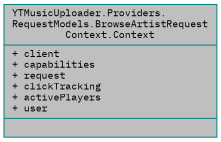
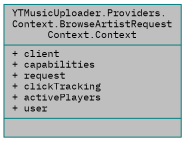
node "YTMusicUploader.Providers.": text "RequestModels.BrowseArtistRequest" -> "Context.BrowseArtistRequest"
